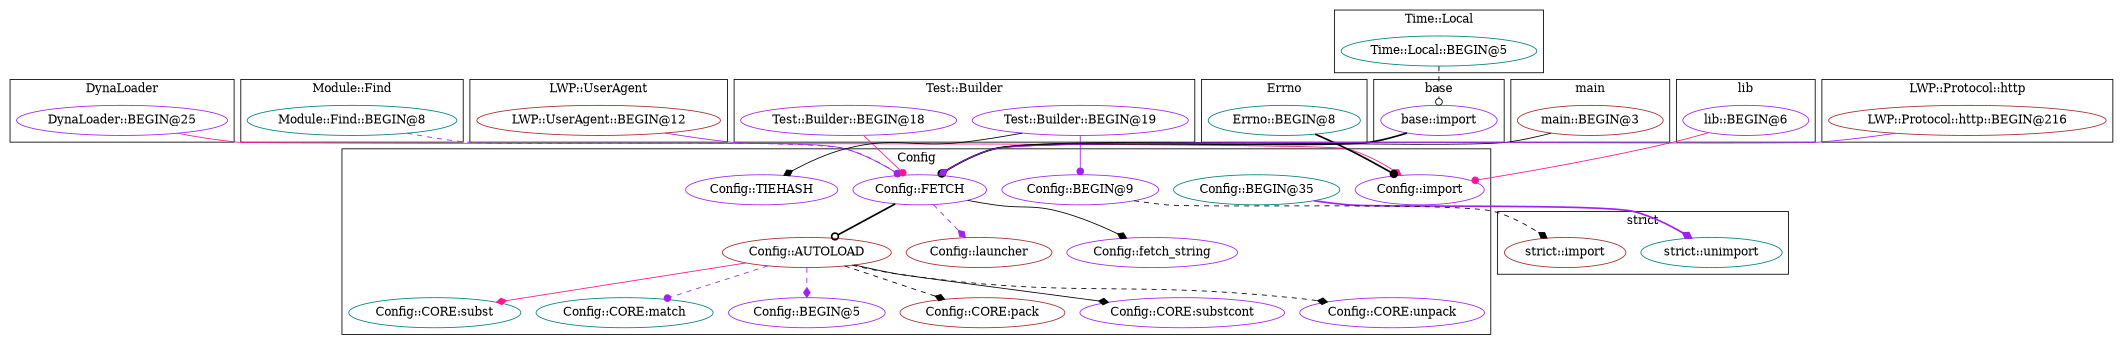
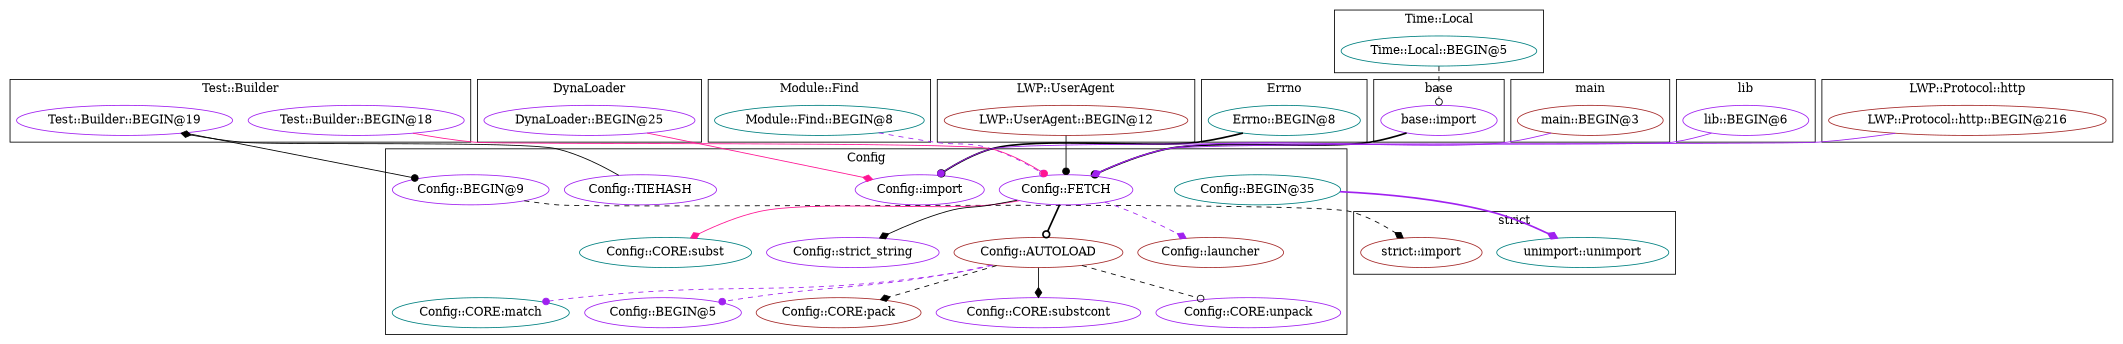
edge "Test::Builder::BEGIN@19" -> "Config::TIEHASH": reversed
edge "main::BEGIN@3" -> "Config::FETCH": color black -> purple
edge "LWP::UserAgent::BEGIN@12" -> "Config::FETCH": color purple -> black
edge "Test::Builder::BEGIN@19" -> "Config::BEGIN@9": color purple -> black
edge "lib::BEGIN@6" -> "Config::import": color deeppink -> purple
node "Config::fetch_string": label "Config::fetch_string" -> "Config::strict_string"
node "strict::unimport": label "strict::unimport" -> "unimport::unimport"
edge "Config::AUTOLOAD" -> "Config::BEGIN@5": arrowhead diamond -> dot
edge "Config::AUTOLOAD" -> "Config::CORE:subst": now "Config::FETCH" -> "Config::CORE:subst"
edge "Config::AUTOLOAD" -> "Config::CORE:unpack": arrowhead diamond -> odot
